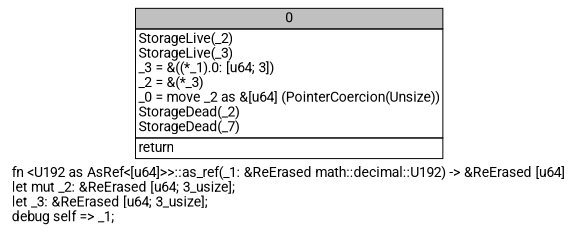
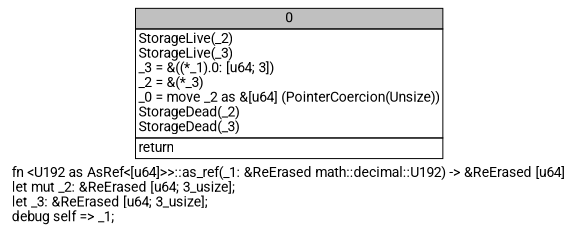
node "0": text "StorageDead(_7)" -> "StorageDead(_3)"
